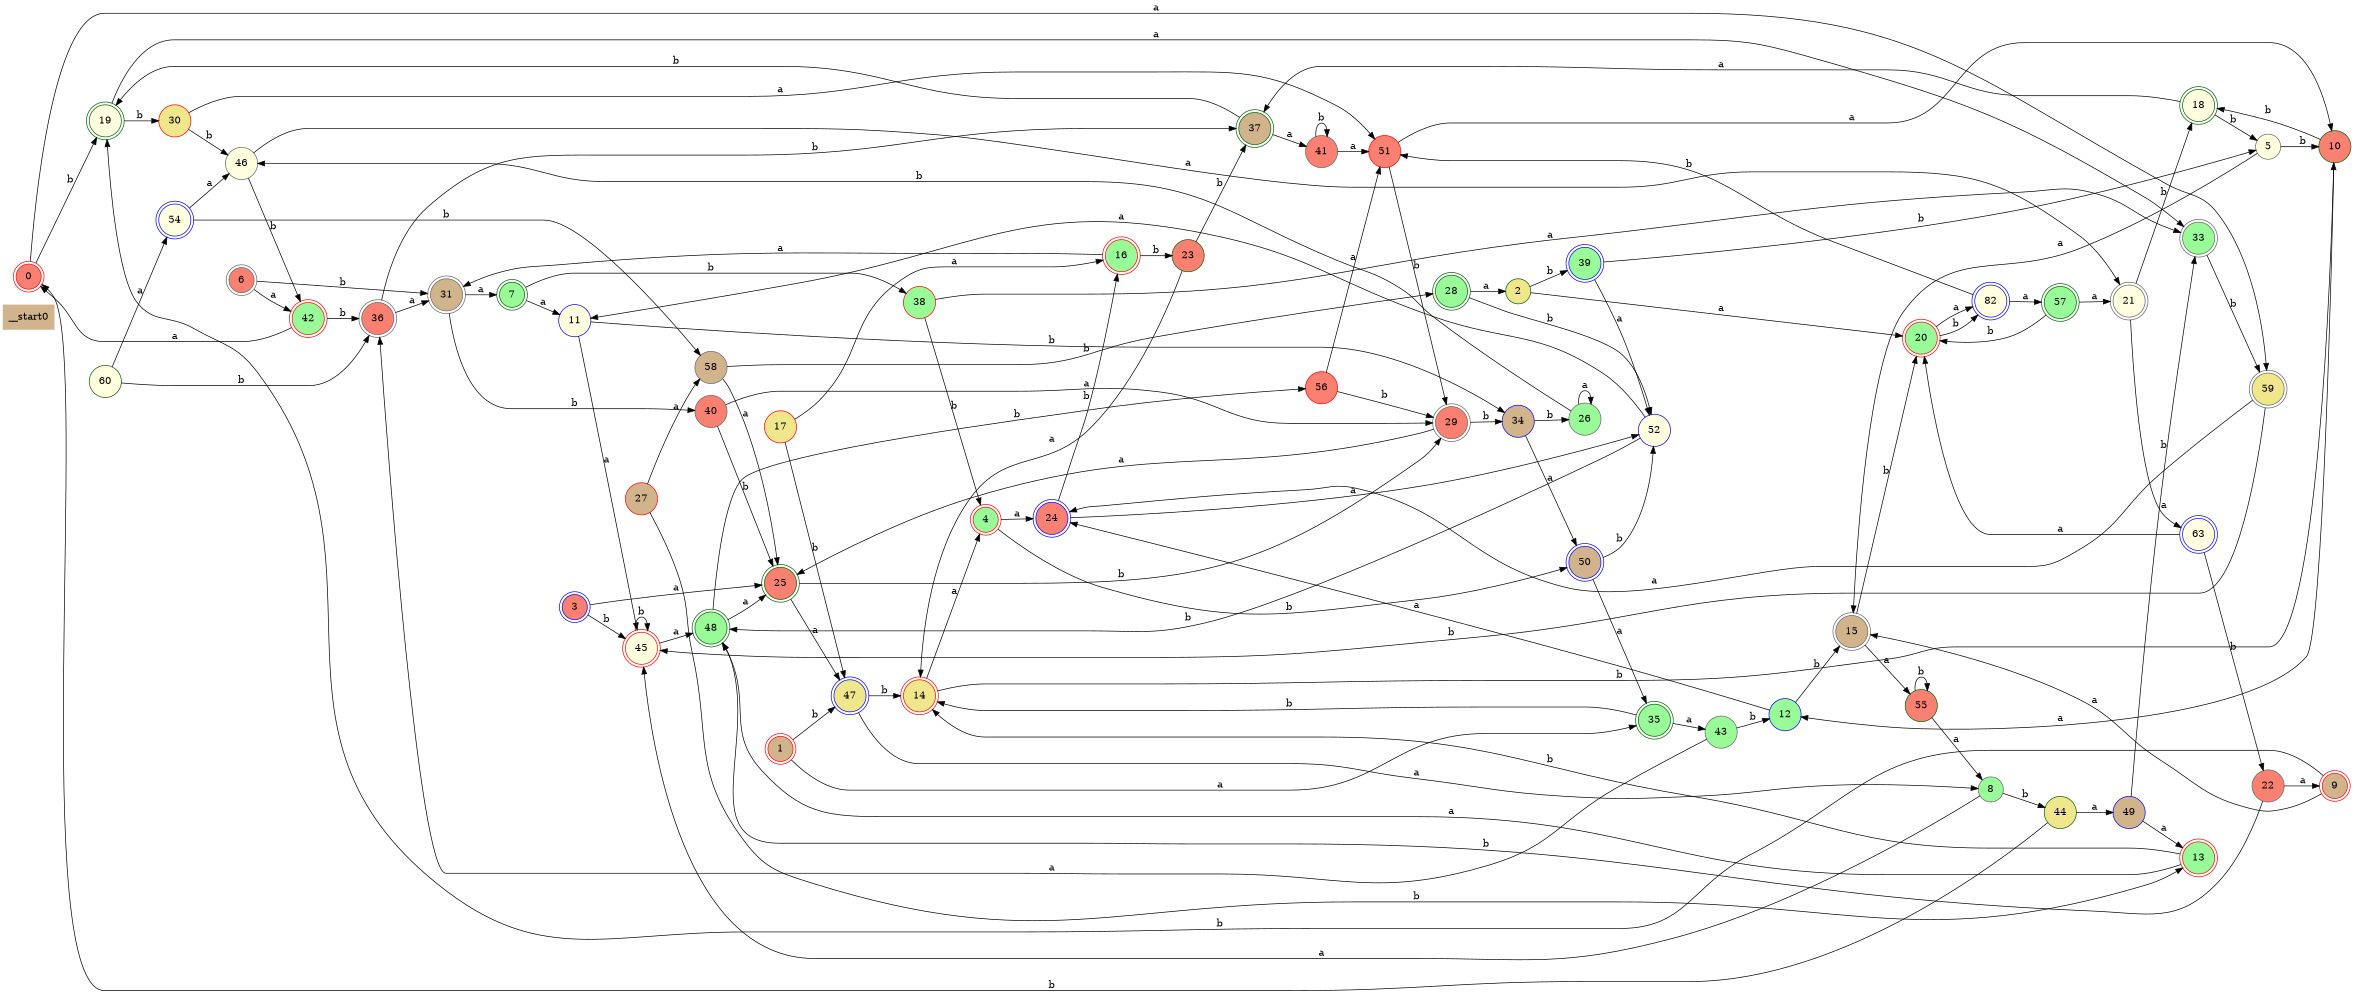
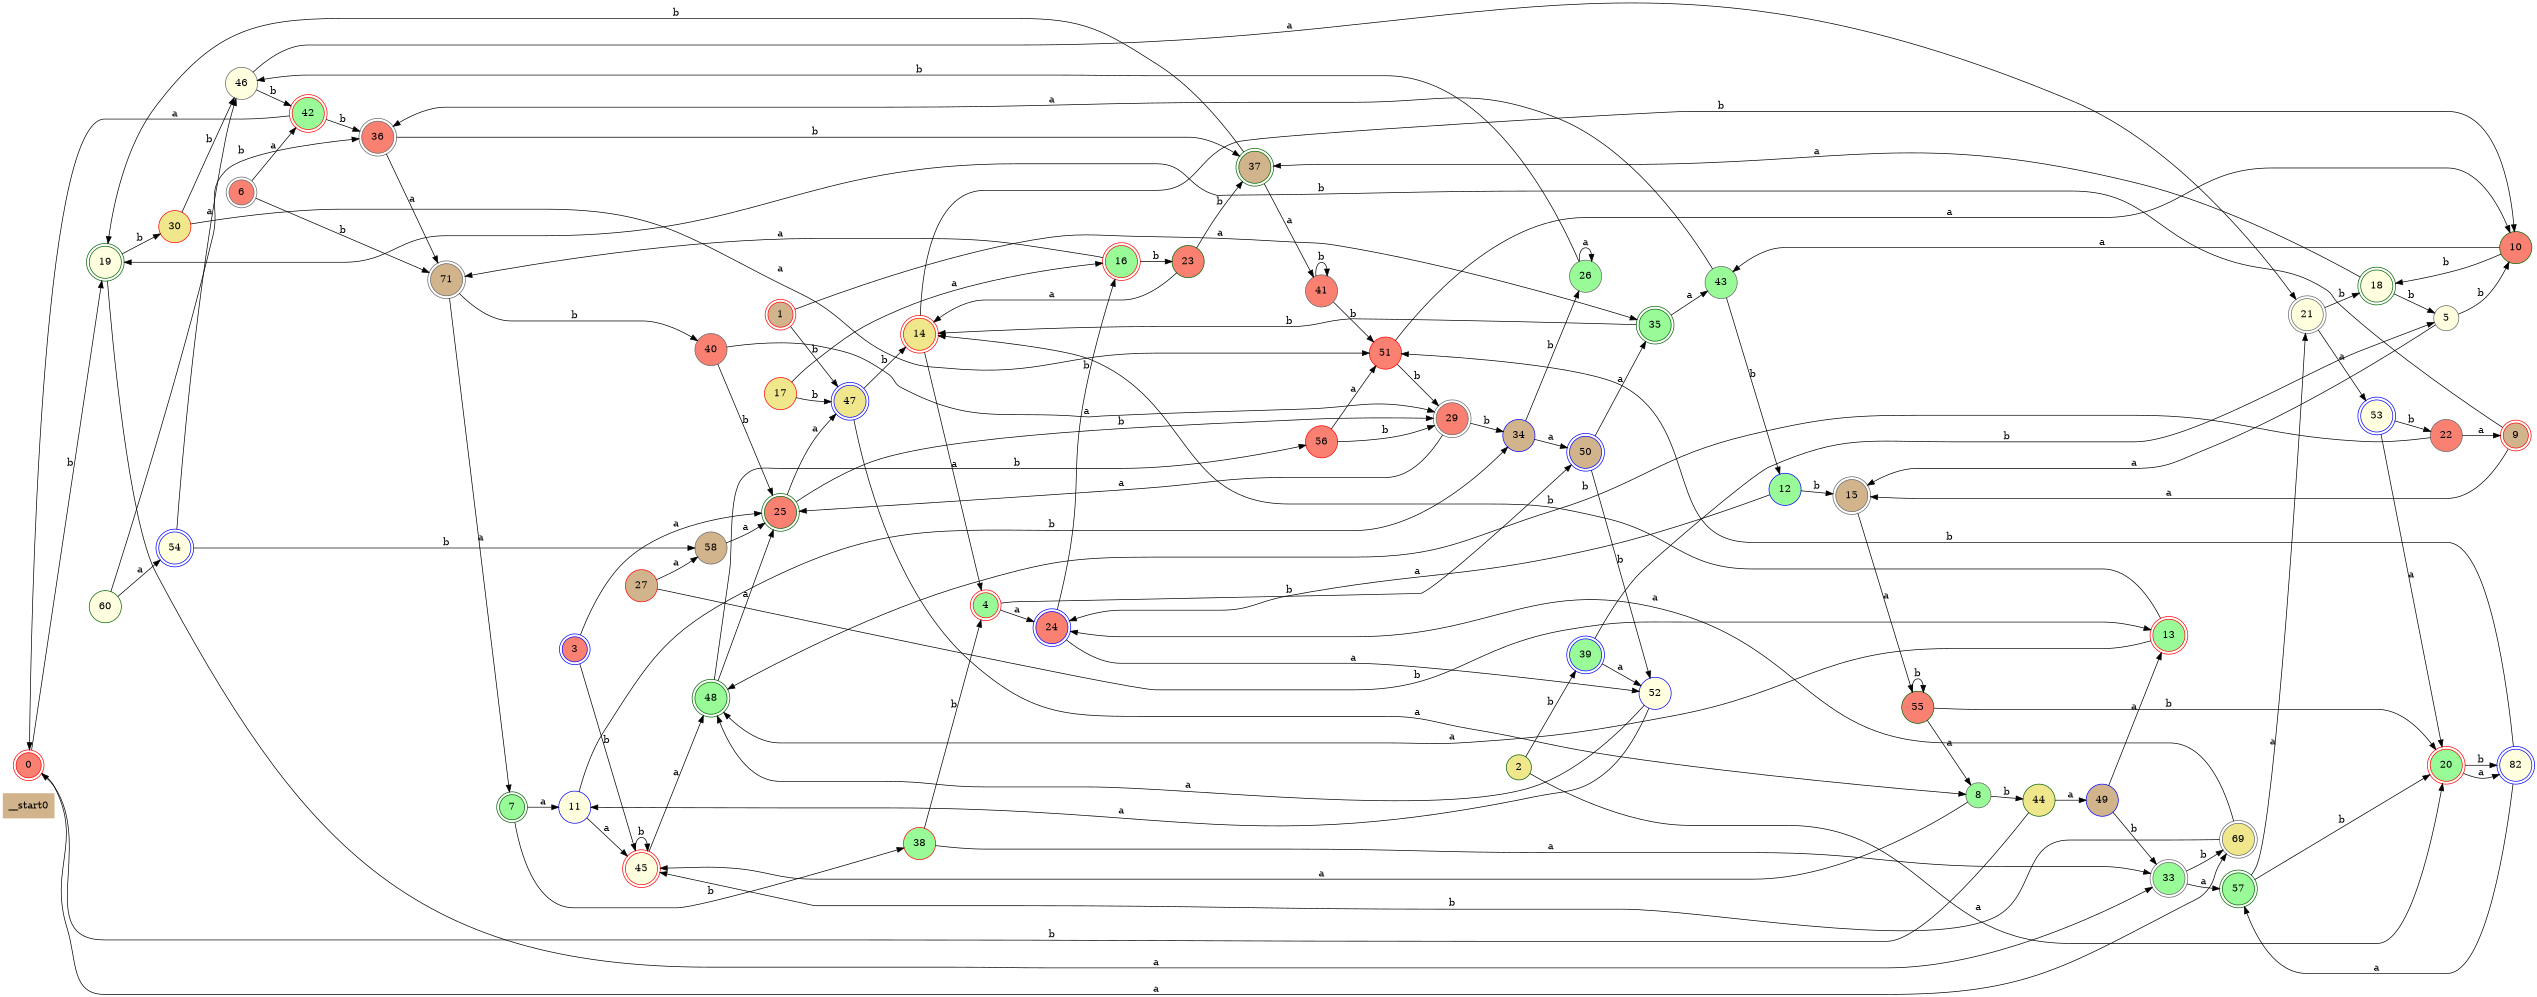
edge "41" -> "51": label "a" -> "b"
node "28": removed
node "31": label "31" -> "71"
node "59": label "59" -> "69"
edge "15" -> "20": now "55" -> "20"
node "63": label "63" -> "53"
edge "52" -> "48": label "b" -> "a"
edge "10" -> "12": now "10" -> "43"
edge "33" -> "57": added, label "a"
